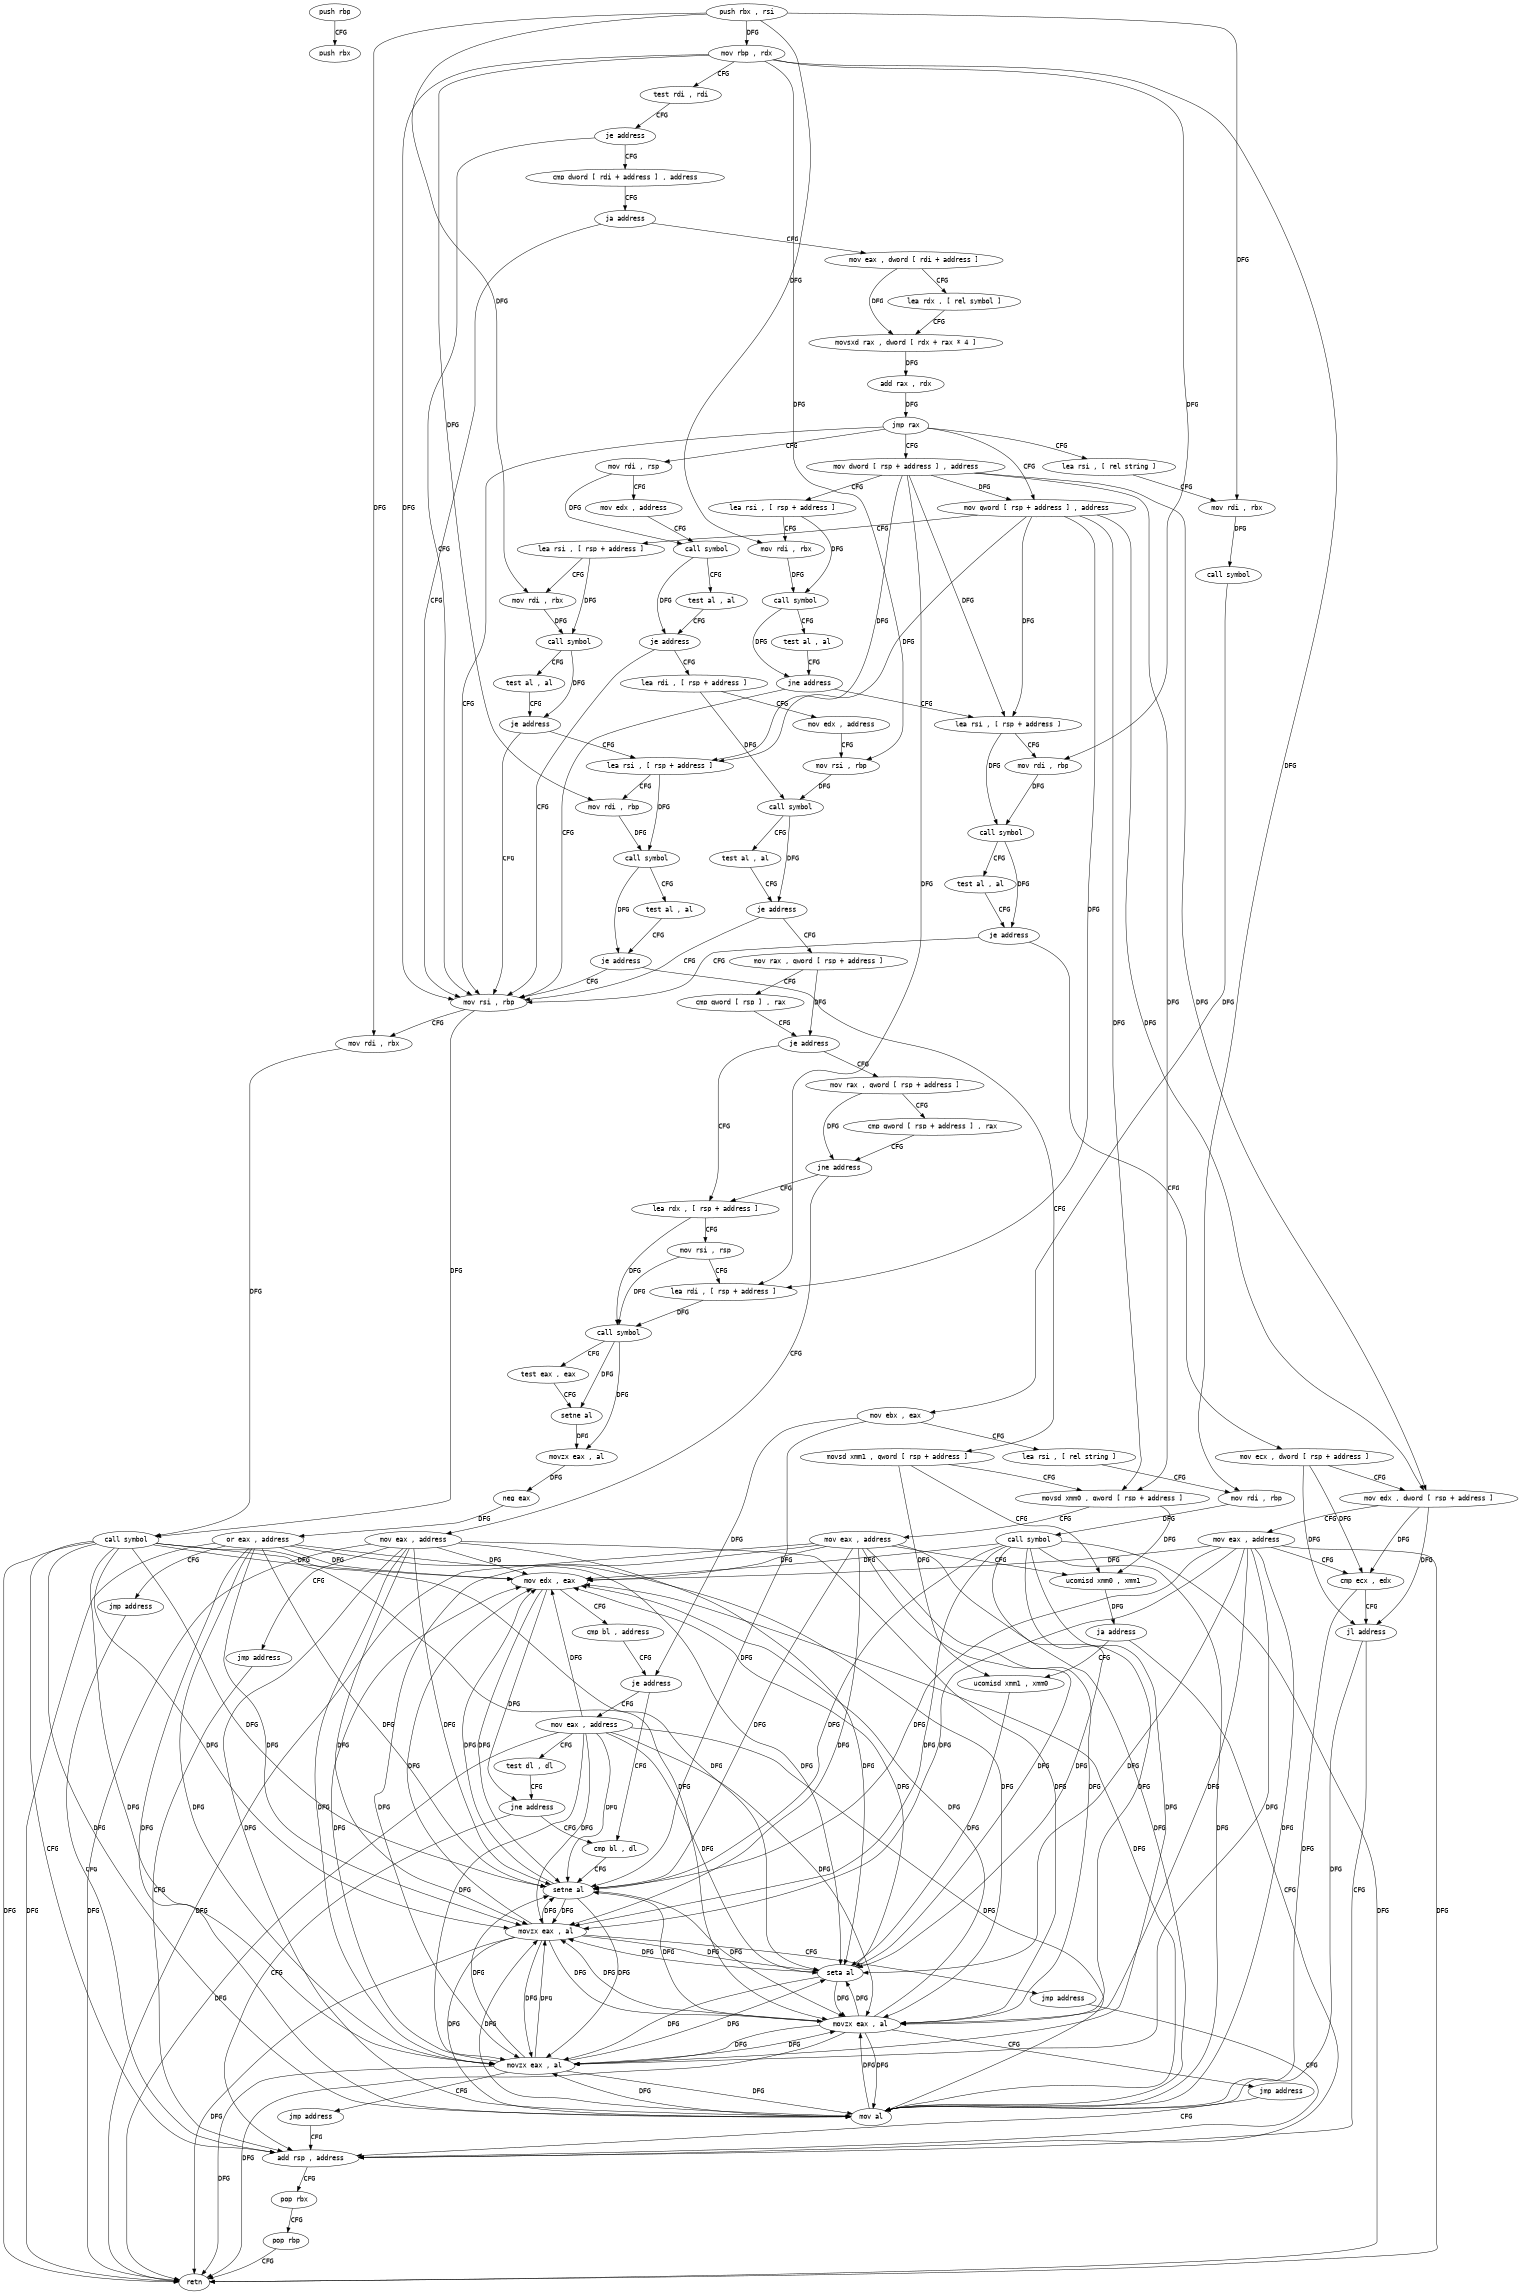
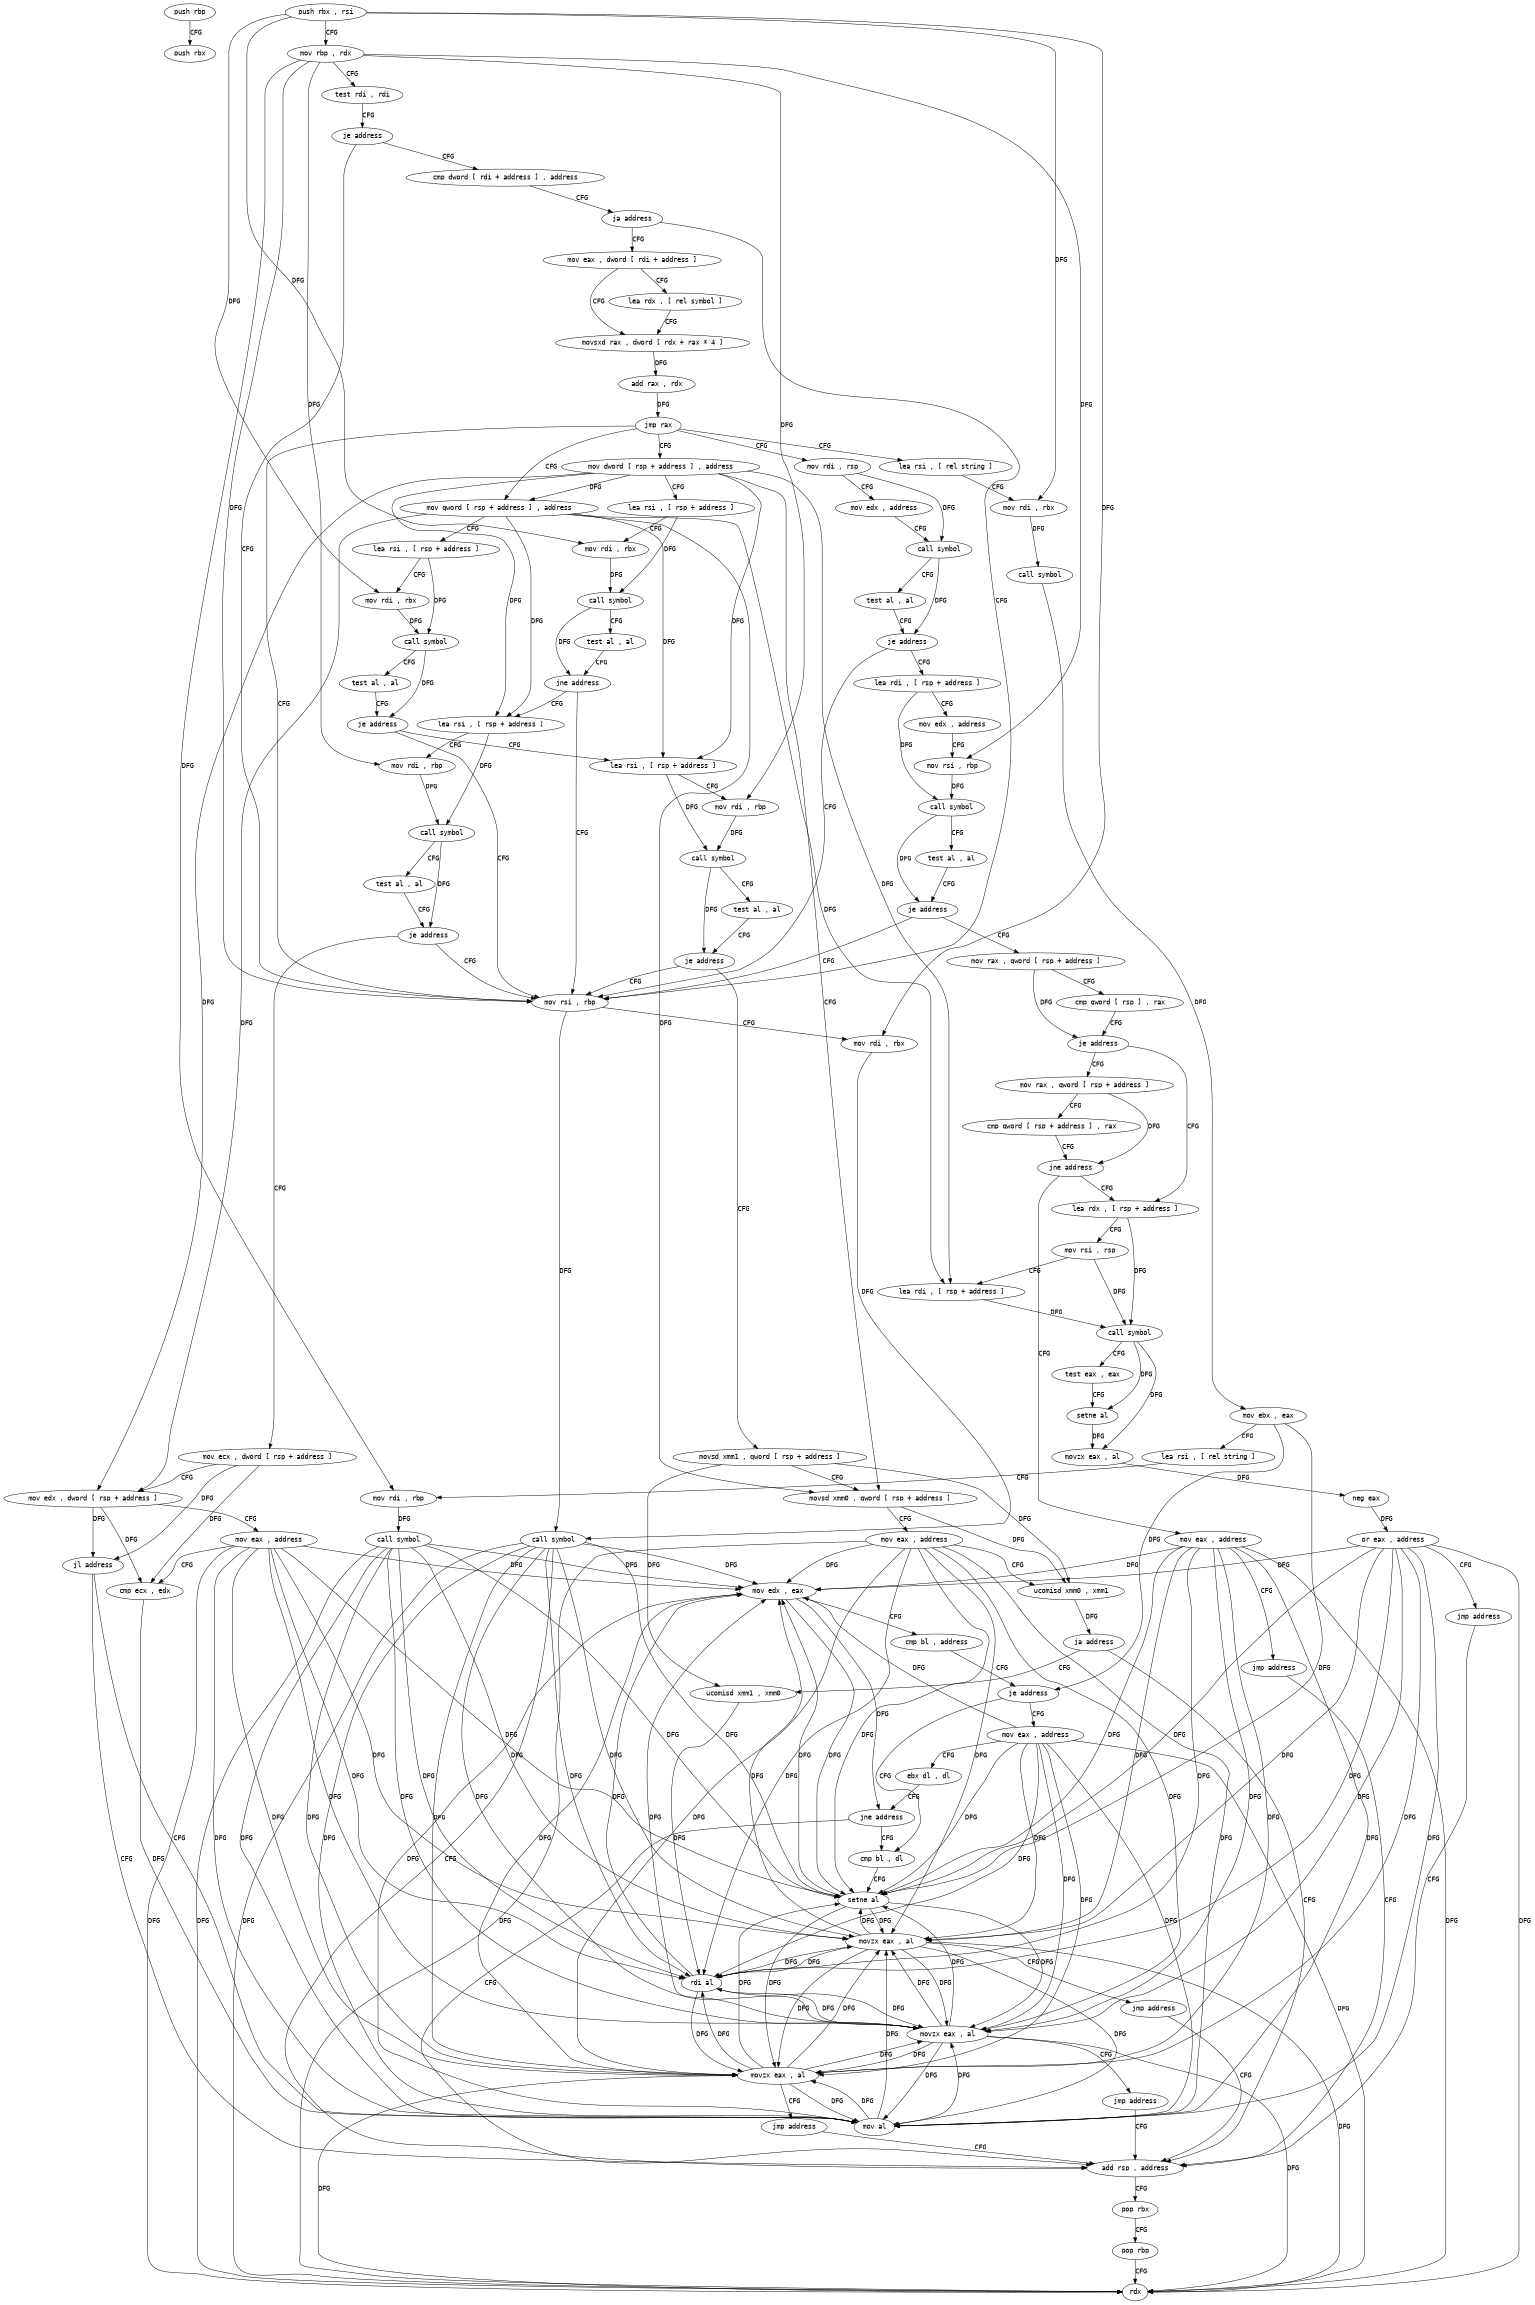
edge "push rbx , rsi" -> "mov rbp , rdx": label "DFG" -> "CFG"
edge "mov eax , dword [ rdi + address ]" -> "movsxd rax , dword [ rdx + rax * 4 ]": label "DFG" -> "CFG"
edge "mov dword [ rsp + address ] , address" -> "movsd xmm0 , qword [ rsp + address ]": label "DFG" -> "CFG"
edge "movsd xmm1 , qword [ rsp + address ]" -> "ucomisd xmm0 , xmm1": label "CFG" -> "DFG"
edge "cmp ecx , edx" -> "jl address": removed, label "CFG"
node "test dl , dl": label "test dl , dl" -> "ebx dl , dl"
edge "jl address" -> "mov al": label "DFG" -> "CFG"
node "seta al": label "seta al" -> "rdi al"
node "retn": label "retn" -> "rdx"
